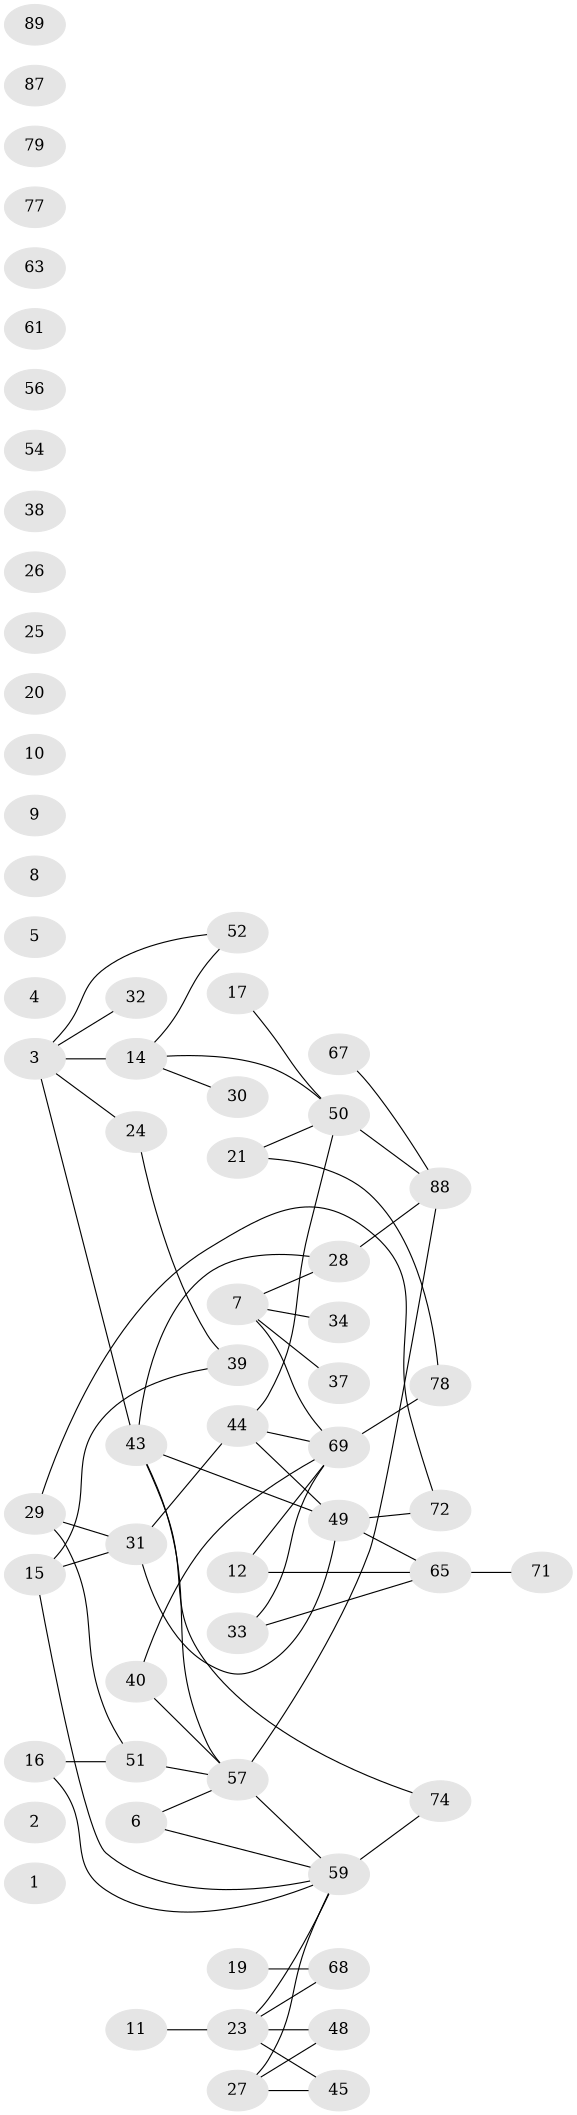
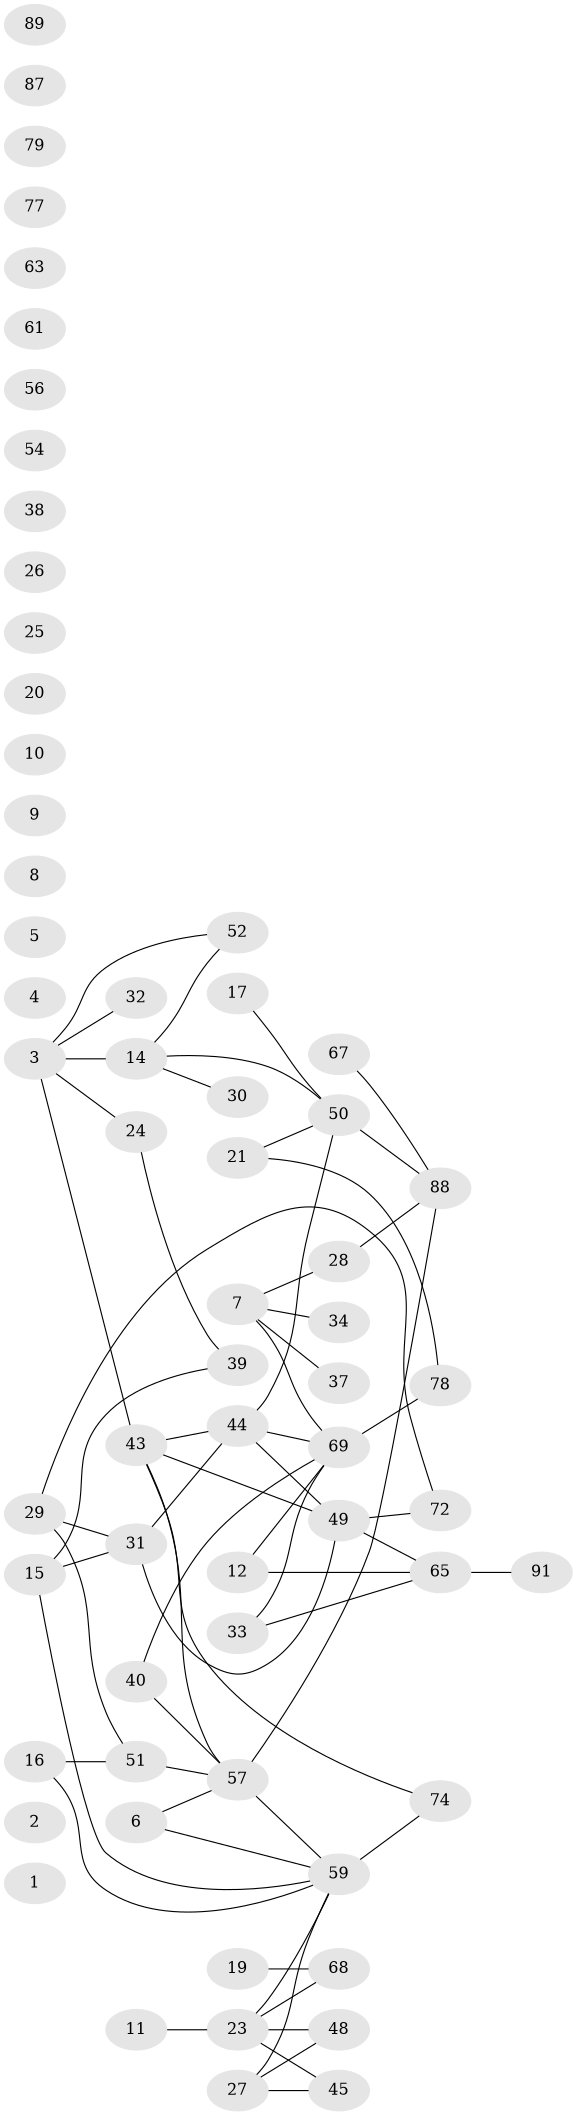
edge "28" -- "43": now "44" -- "43"
node "71": label "71" -> "91"
